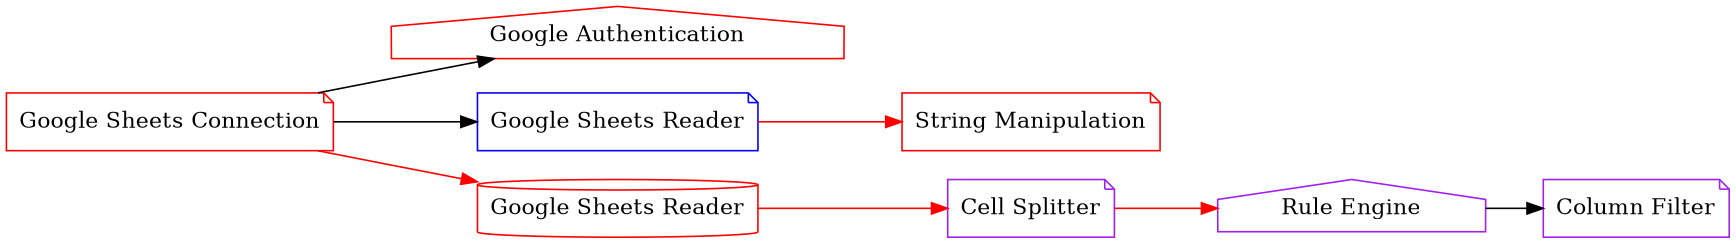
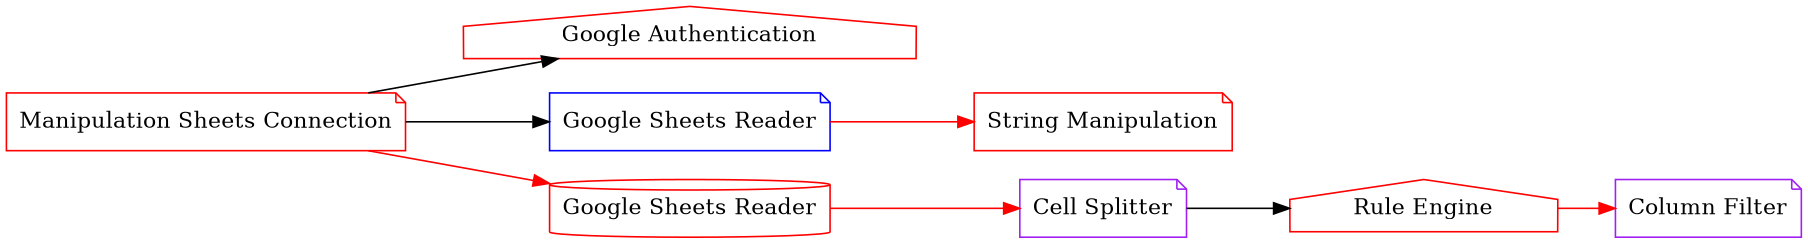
node "Google Sheets Connection": label "Google Sheets Connection" -> "Manipulation Sheets Connection"
edge "Cell Splitter" -> "Rule Engine": color red -> black
node "Rule Engine": color purple -> red
edge "Rule Engine" -> "Column Filter": color black -> red
